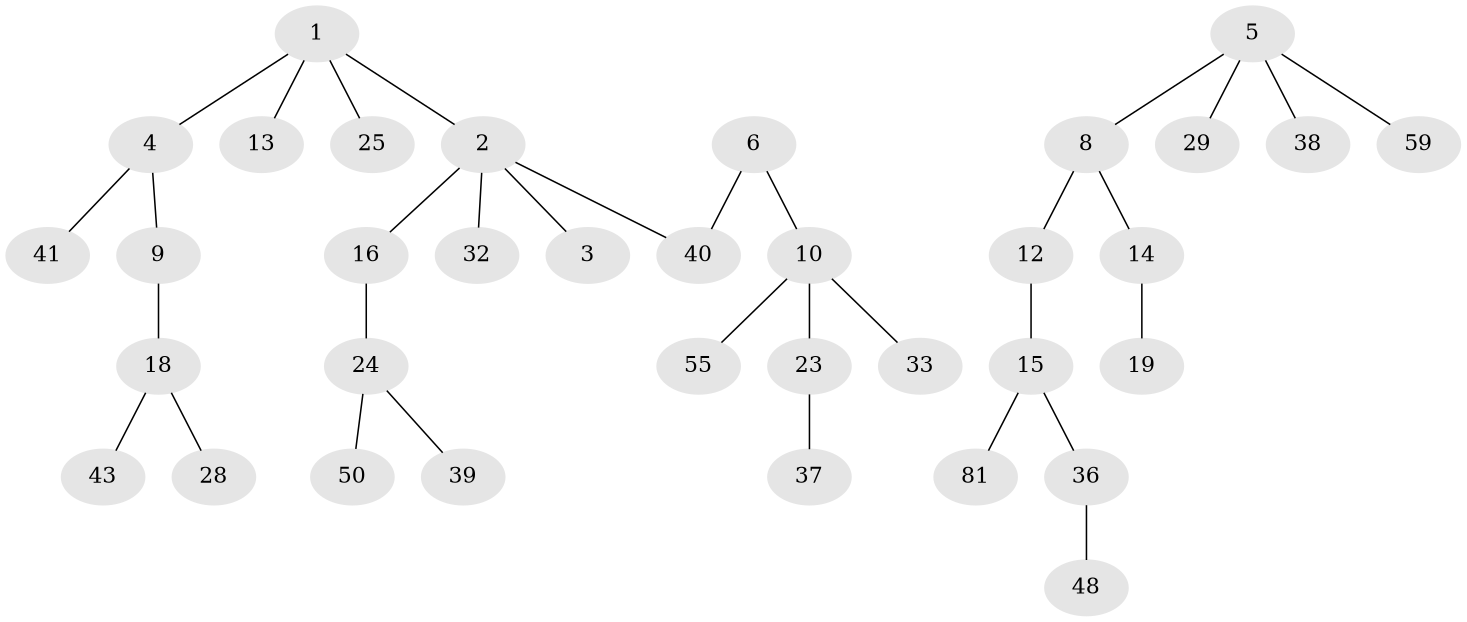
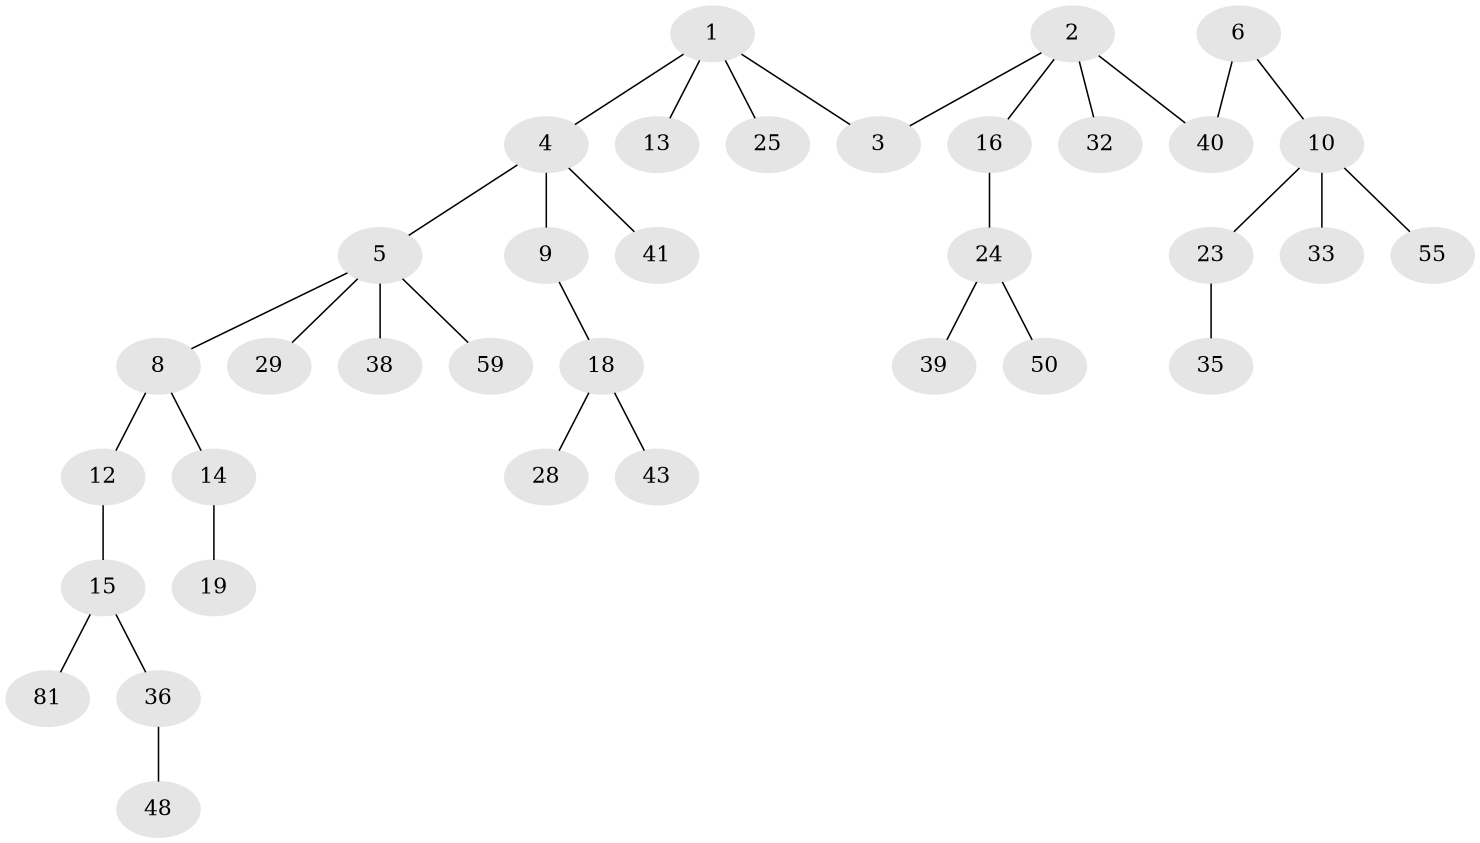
edge "1" -- "2": now "1" -- "3"
edge "4" -- "5": added
node "37": label "37" -> "35"
